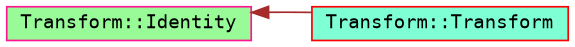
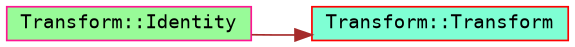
edge "Transform::Transform" -> "Transform::Identity": reversed
